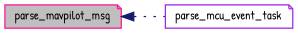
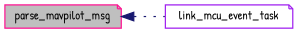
node "parse_mcu_event_task": label "parse_mcu_event_task" -> "link_mcu_event_task"
